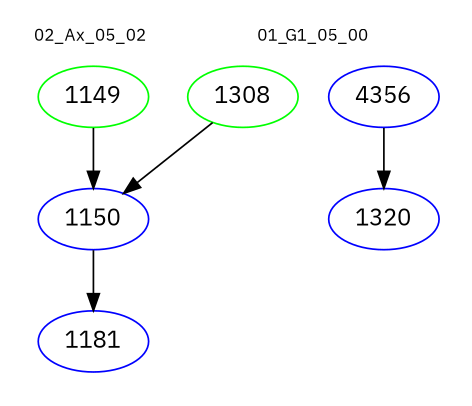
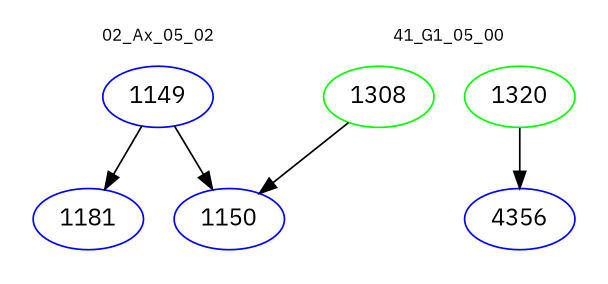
cluster "01_G1_05_00": label "01_G1_05_00" -> "41_G1_05_00"
node "1149": color green -> blue
edge "4356" -> "1320": reversed
node "1320": color blue -> green
edge "1150" -> "1181": now "1149" -> "1181"
